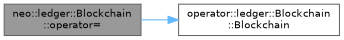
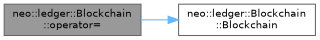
node "operator::ledger::Blockchain ::Blockchain": label "operator::ledger::Blockchain ::Blockchain" -> "neo::ledger::Blockchain ::Blockchain"
